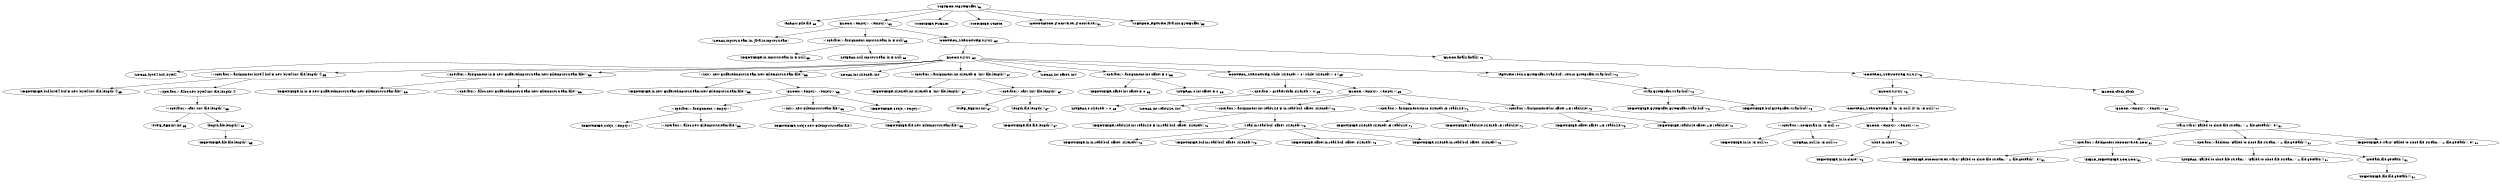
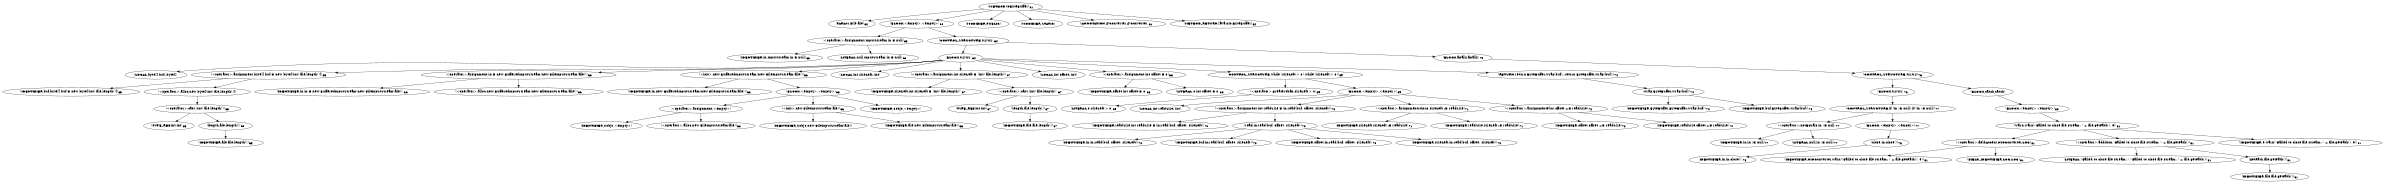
node "(LOCAL,InputStream in: java.io.InputStream)": removed
